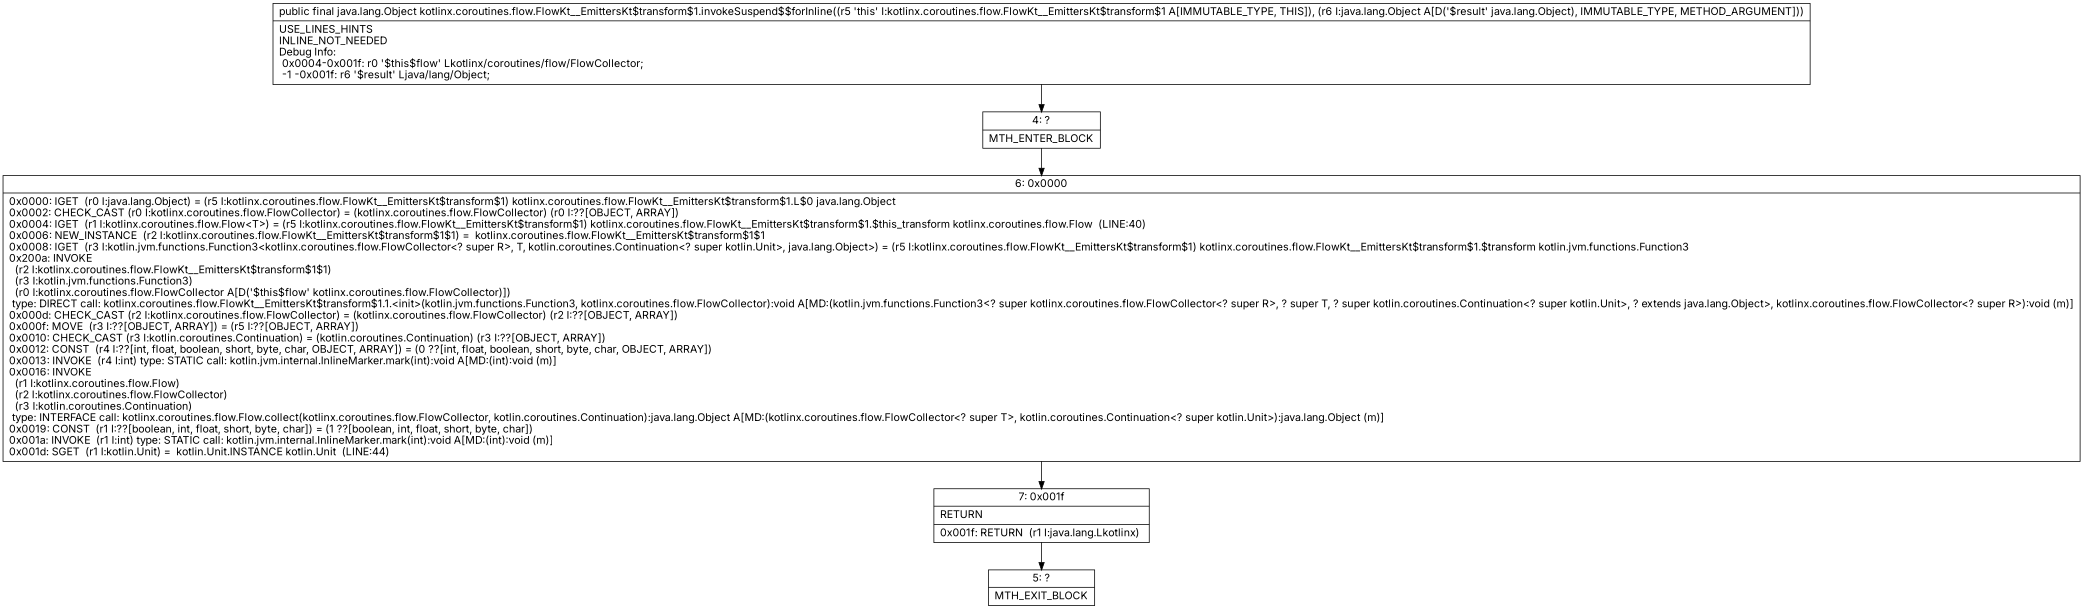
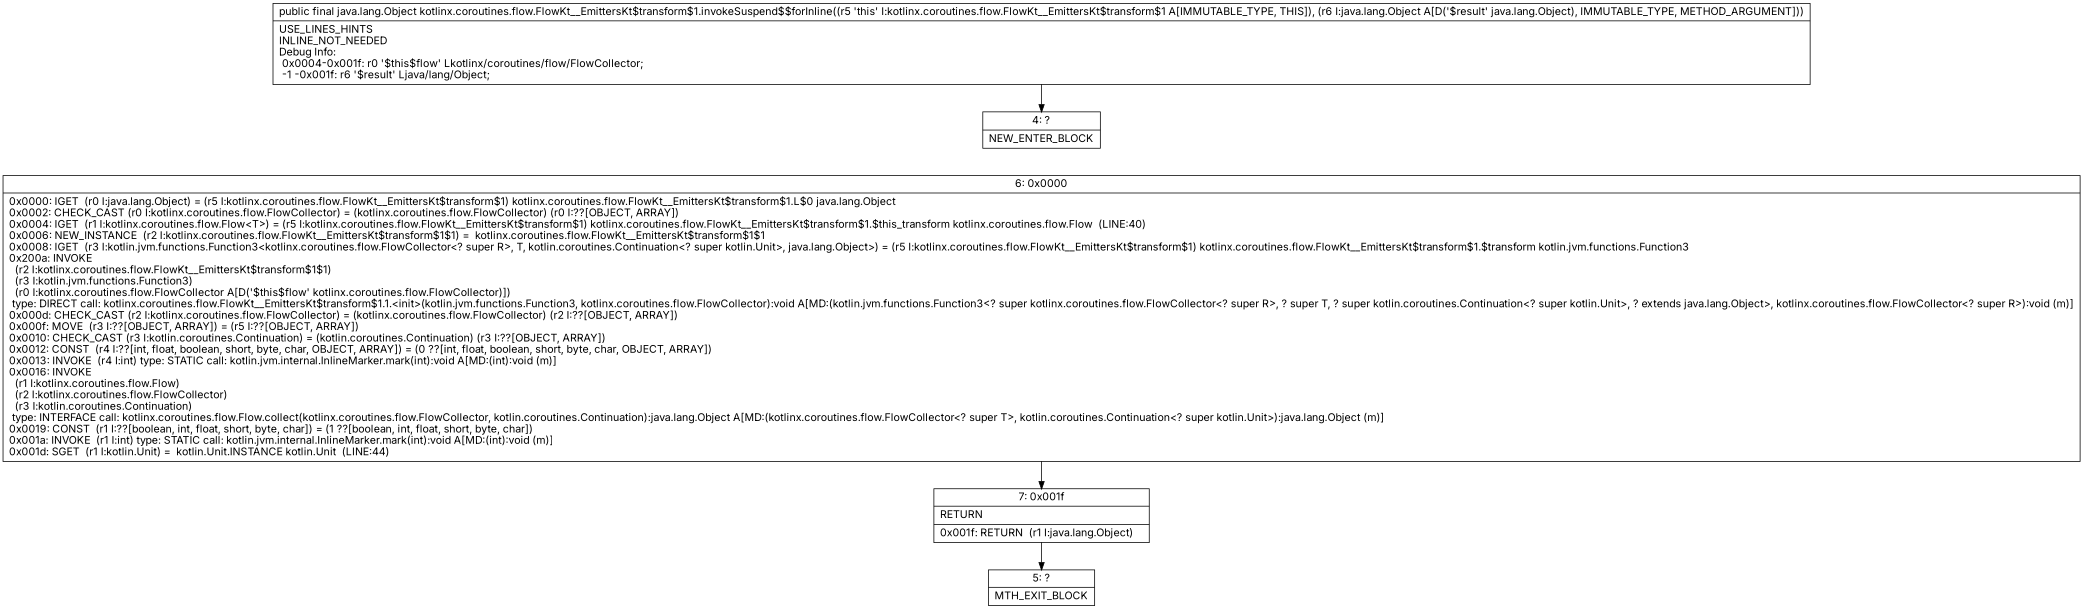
node "4: ?": text "MTH_ENTER_BLOCK" -> "NEW_ENTER_BLOCK"
edge "4: ?" -> "6: 0x0000": removed
node "7: 0x001f": text "0x001f: RETURN  (r1 I:java.lang.Lkotlinx)" -> "0x001f: RETURN  (r1 I:java.lang.Object)"
